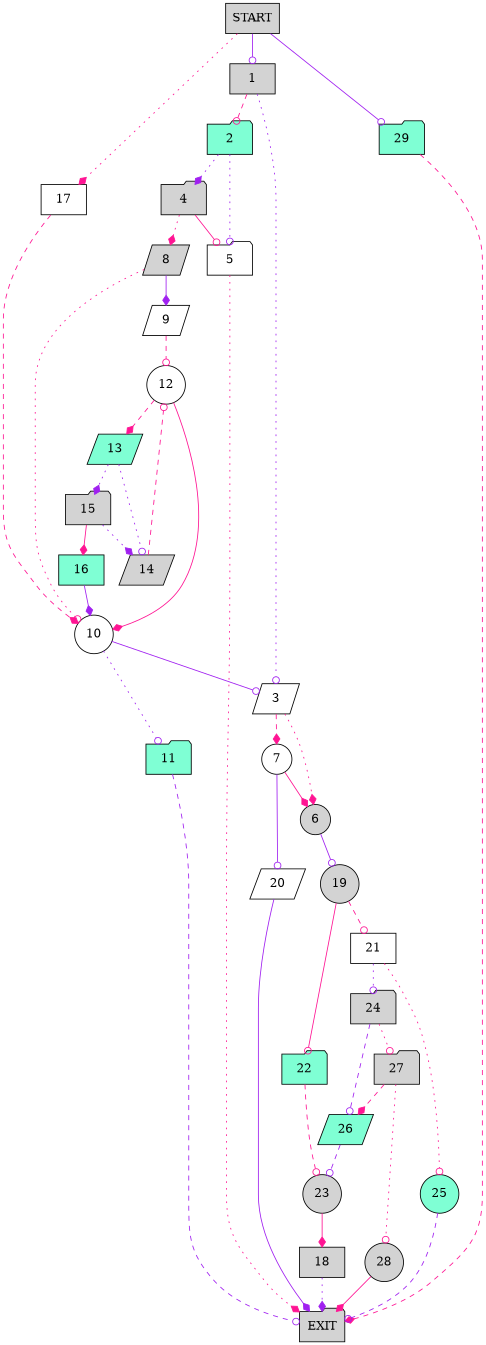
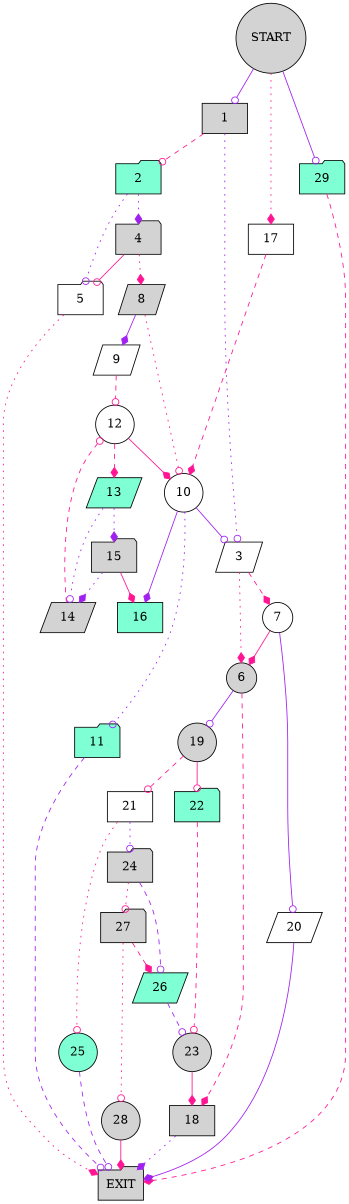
node "START": shape box -> circle
edge "16" -> "10": reversed
edge "6" -> "18": added
